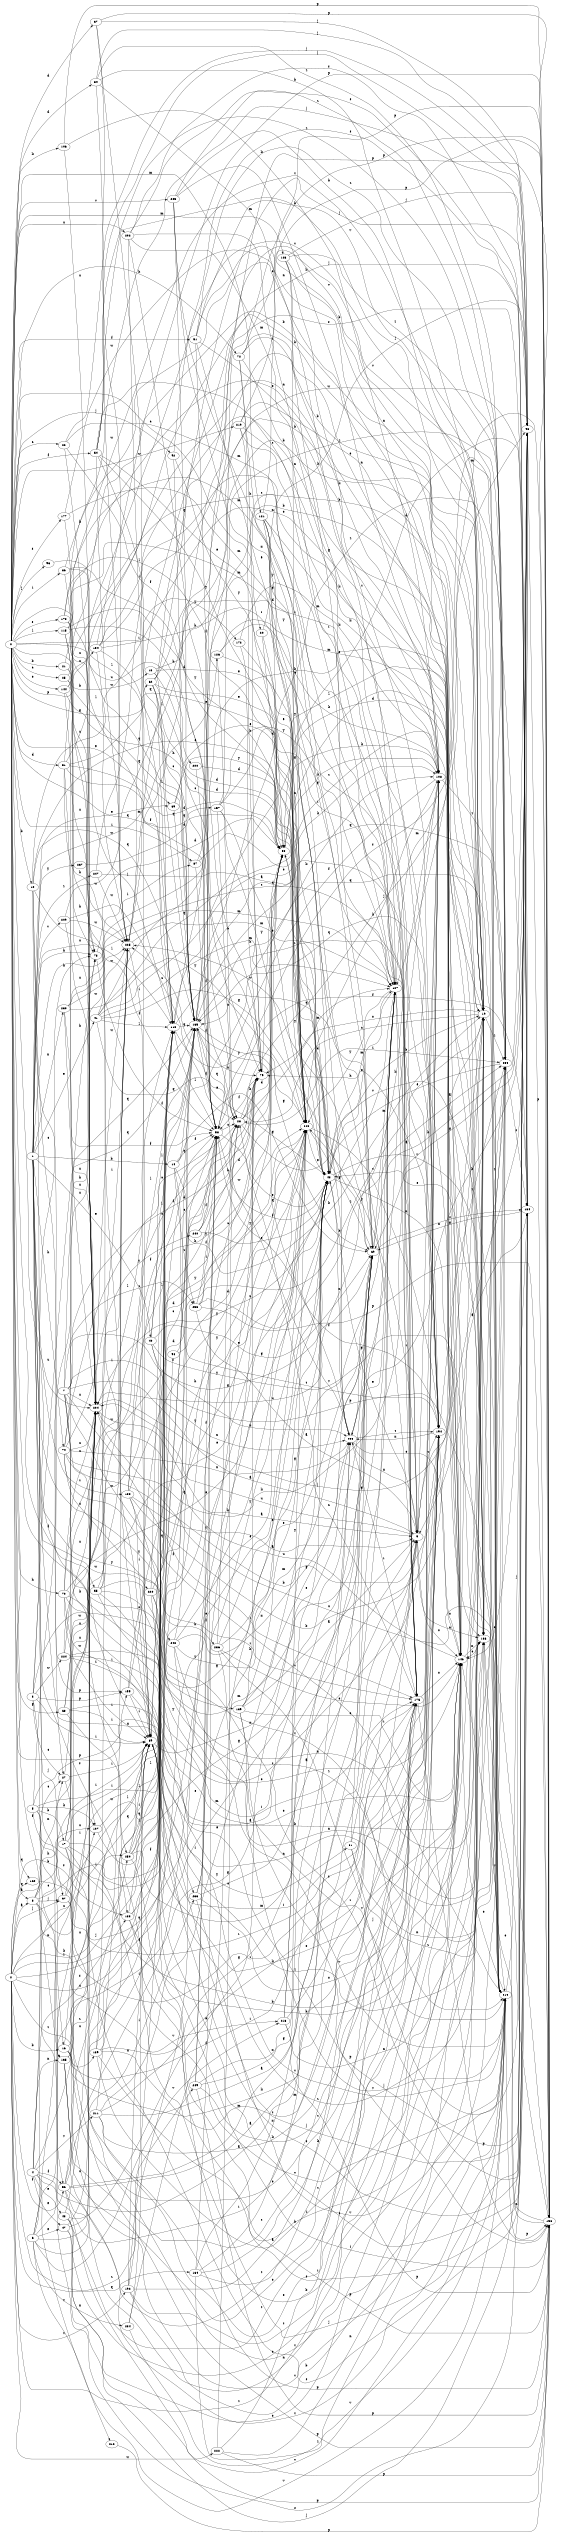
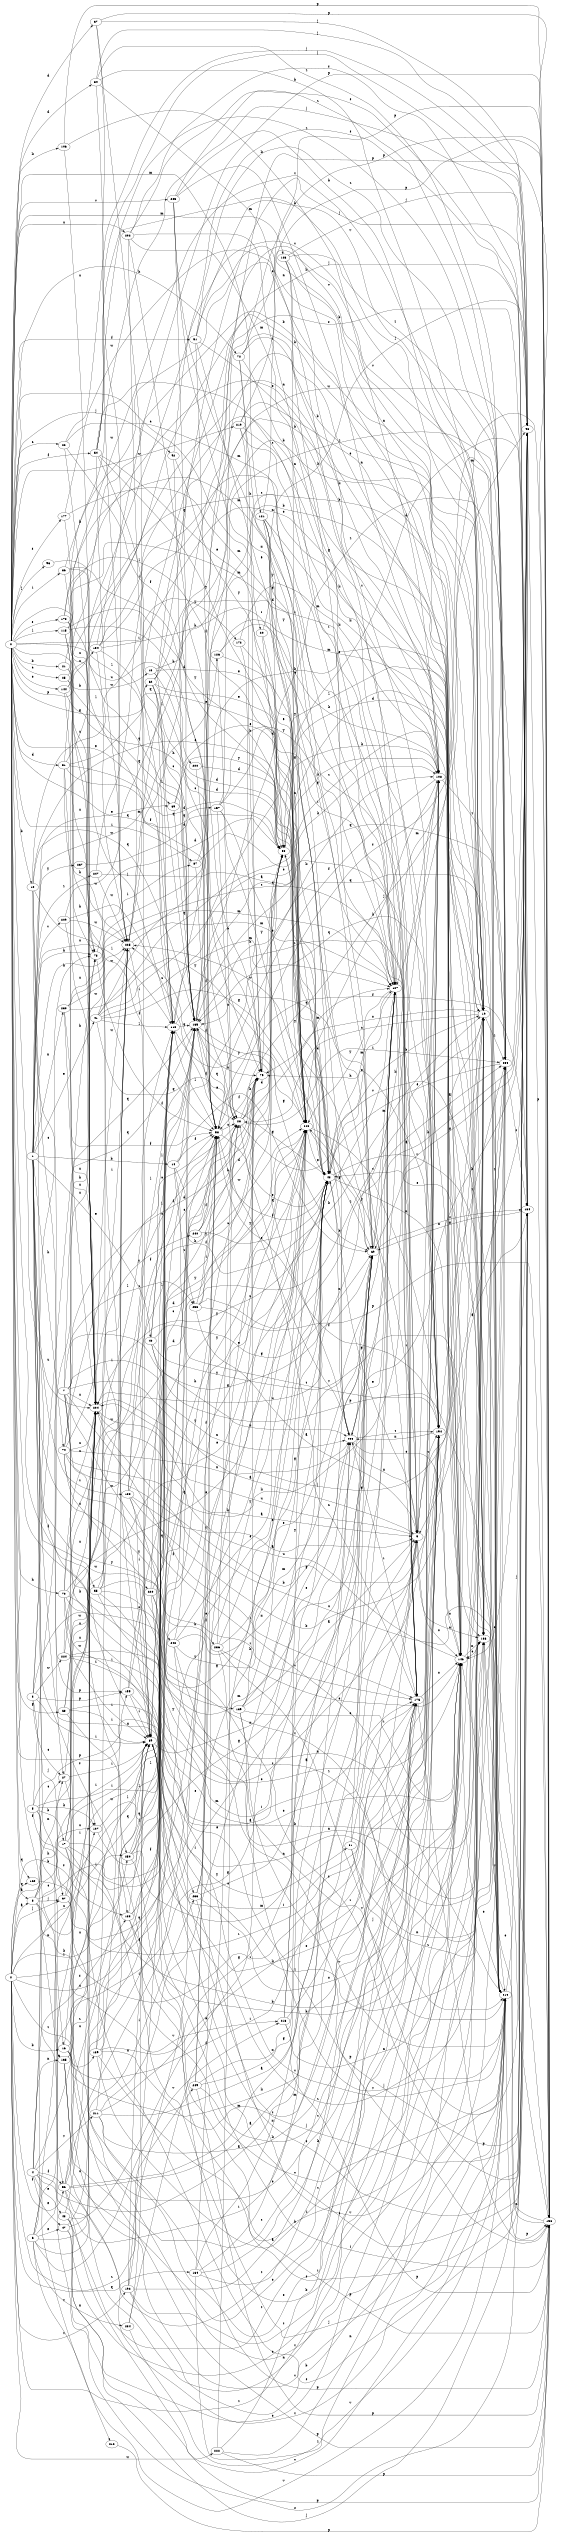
node "94": removed
edge "250" -> "89": removed, label "i"
